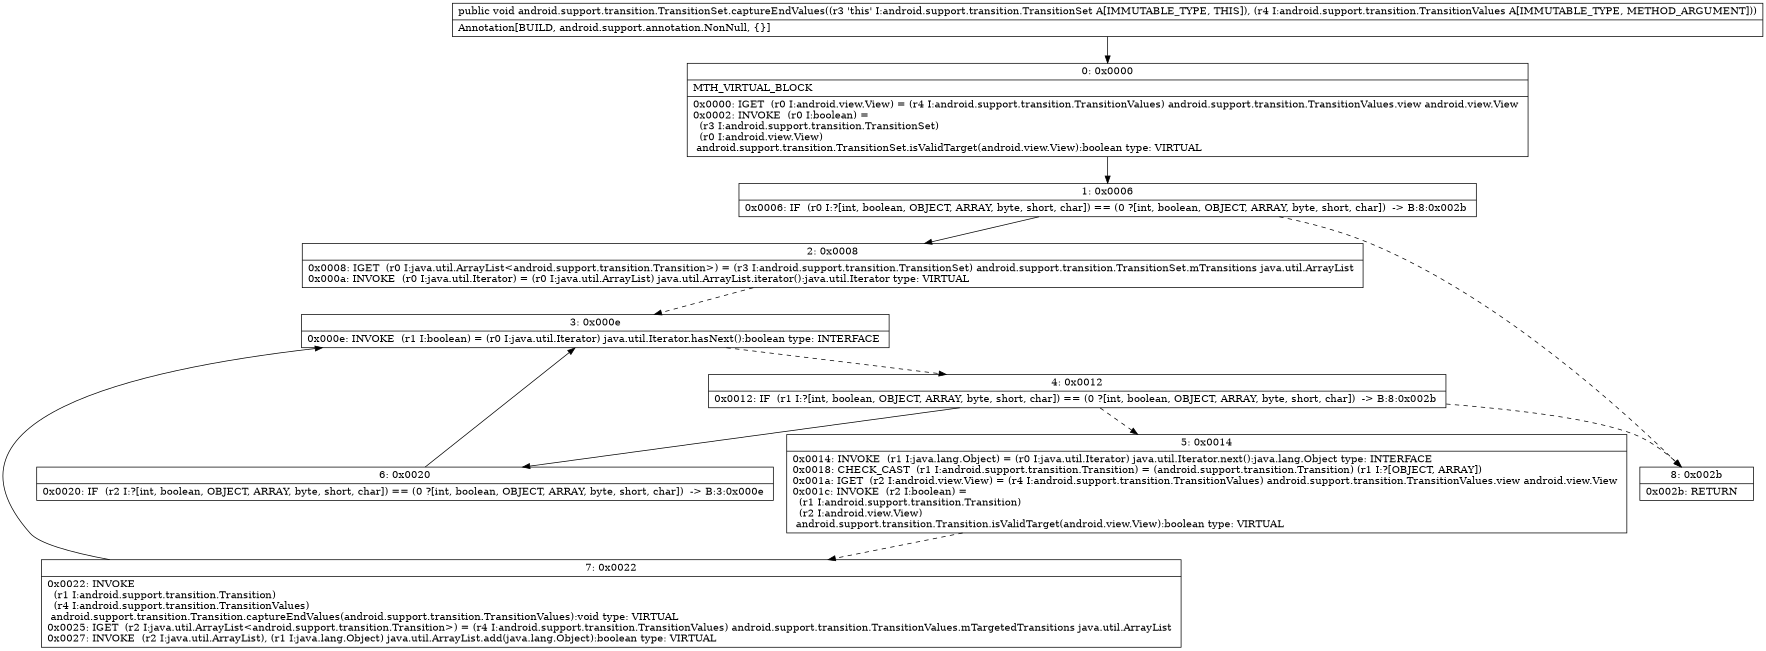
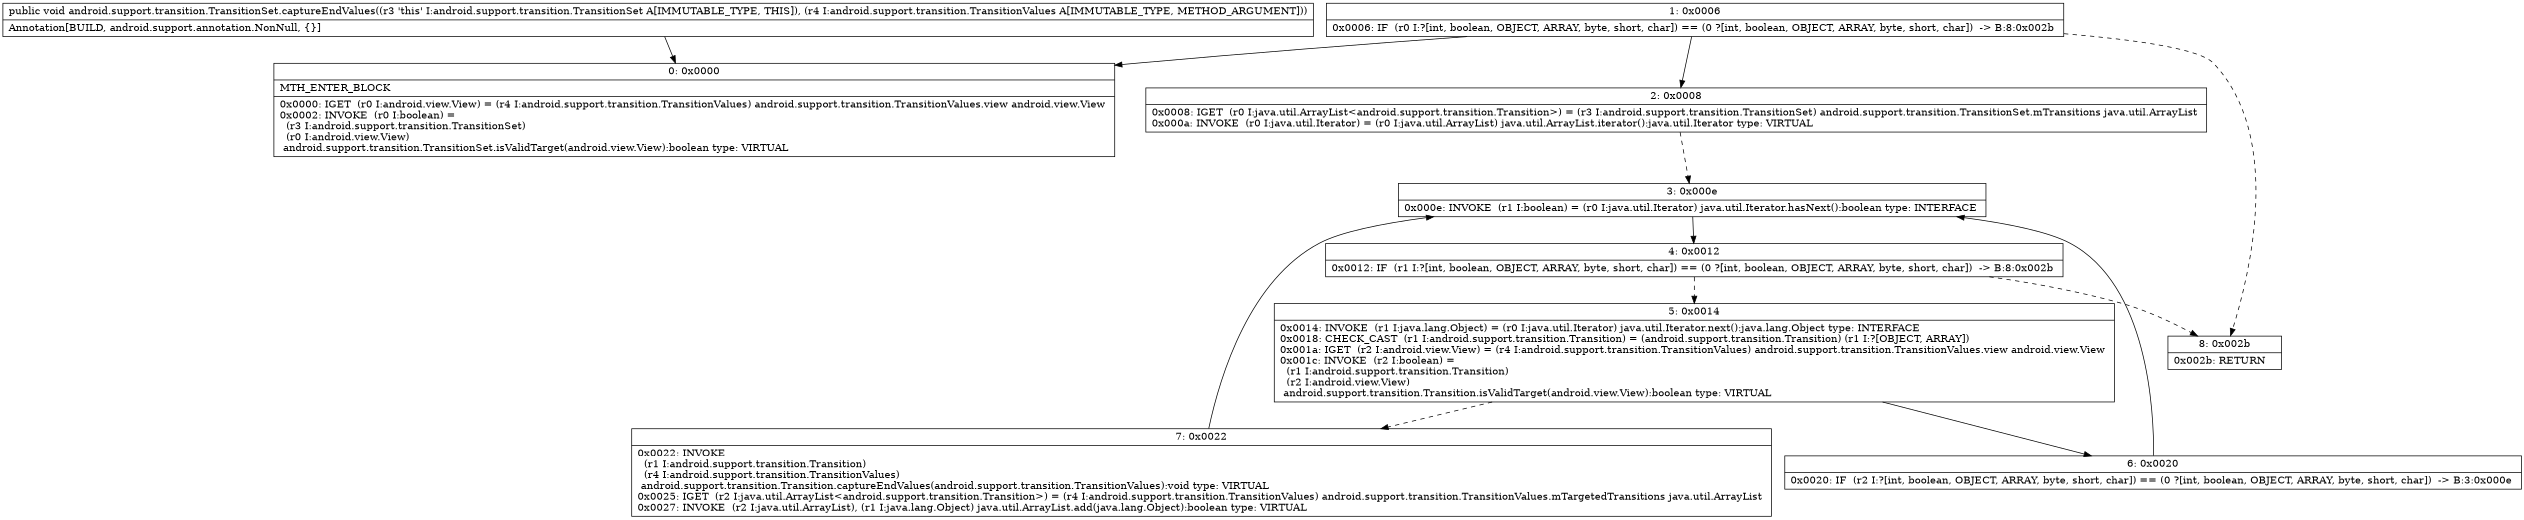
node "0: 0x0000": text "MTH_VIRTUAL_BLOCK" -> "MTH_ENTER_BLOCK"
edge "0: 0x0000" -> "1: 0x0006": reversed
edge "3: 0x000e" -> "4: 0x0012": style dashed -> solid
edge "4: 0x0012" -> "6: 0x0020": now "5: 0x0014" -> "6: 0x0020"
